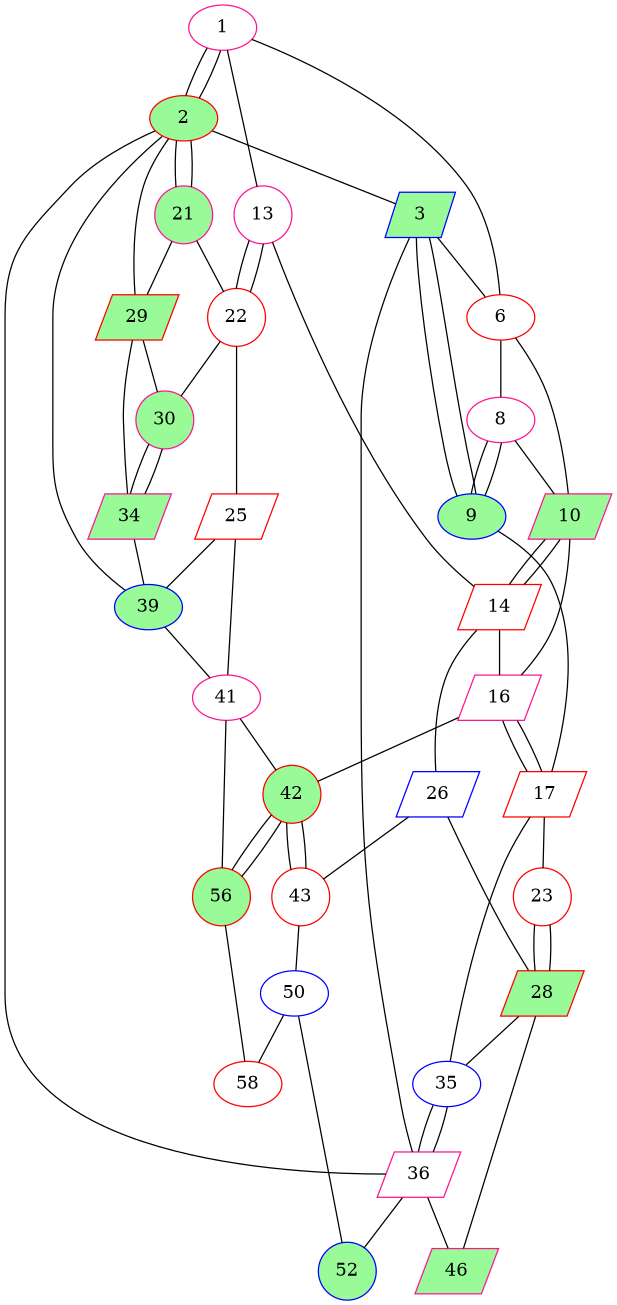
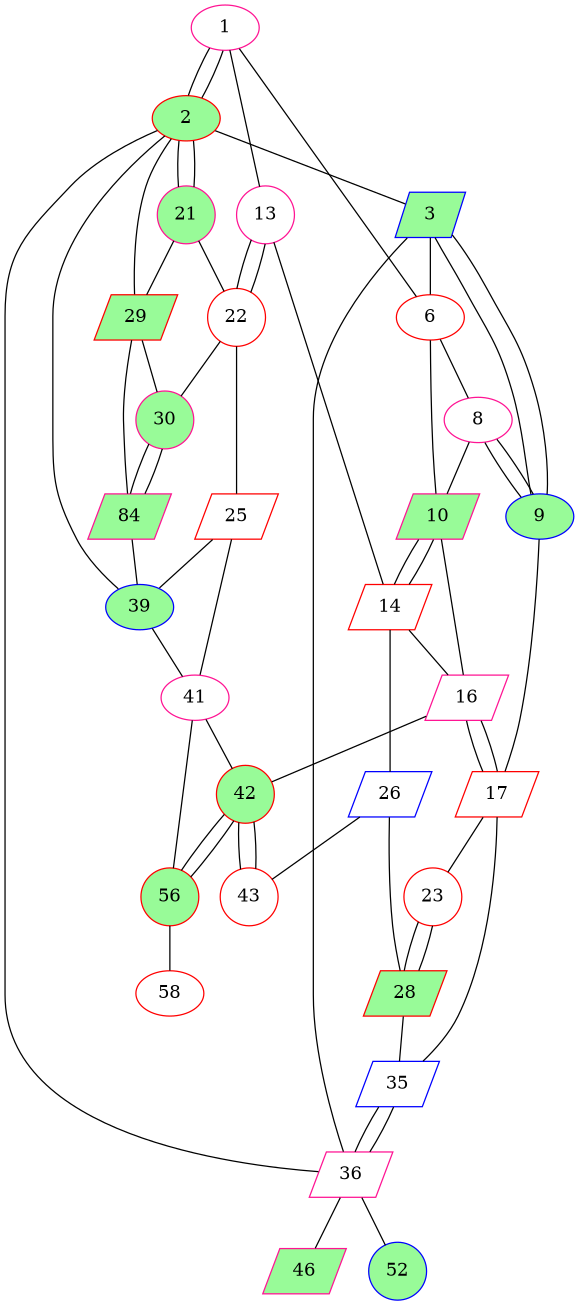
node "34": label "34" -> "84"
node "50": removed
node "35": shape ellipse -> parallelogram
edge "28" -- "46": removed
